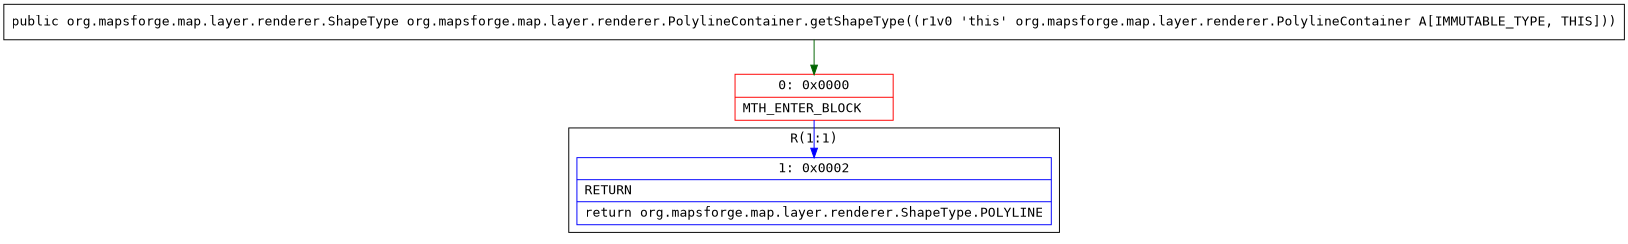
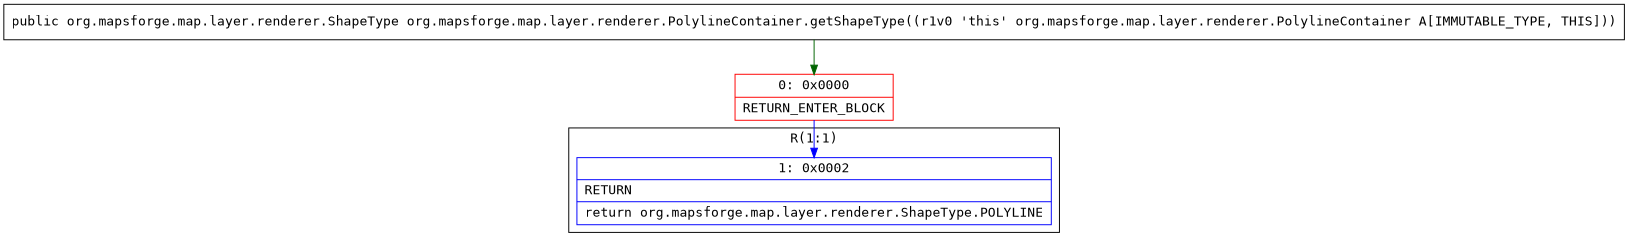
node "0: 0x0000": text "MTH_ENTER_BLOCK" -> "RETURN_ENTER_BLOCK"
